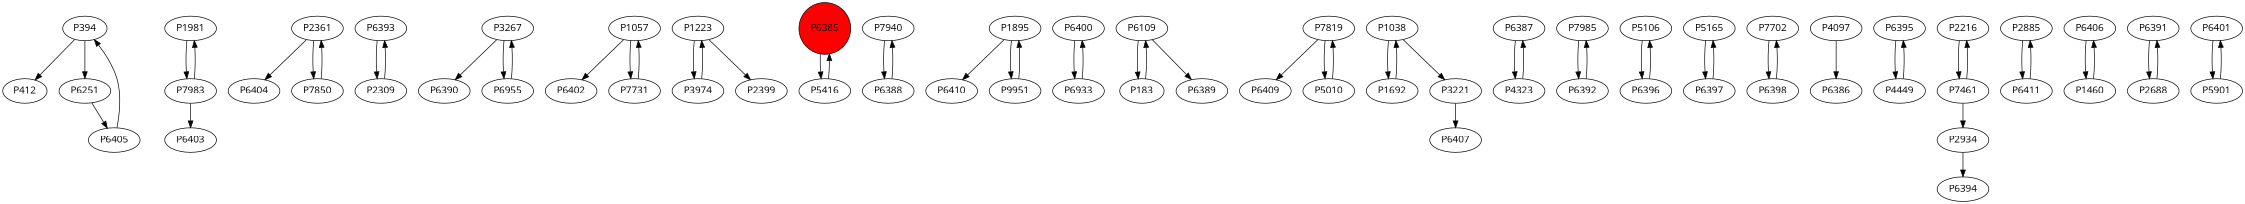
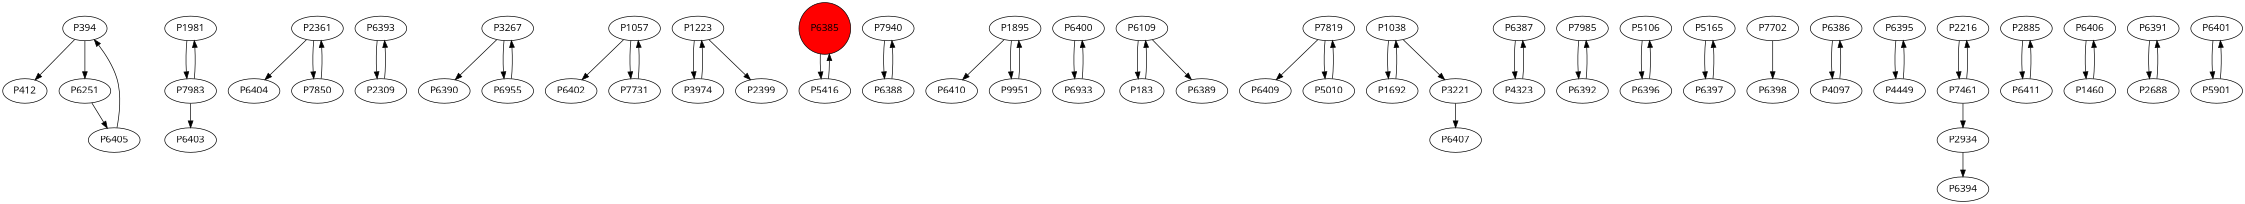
edge "P6386" -> "P4097": added
edge "P6398" -> "P7702": removed
